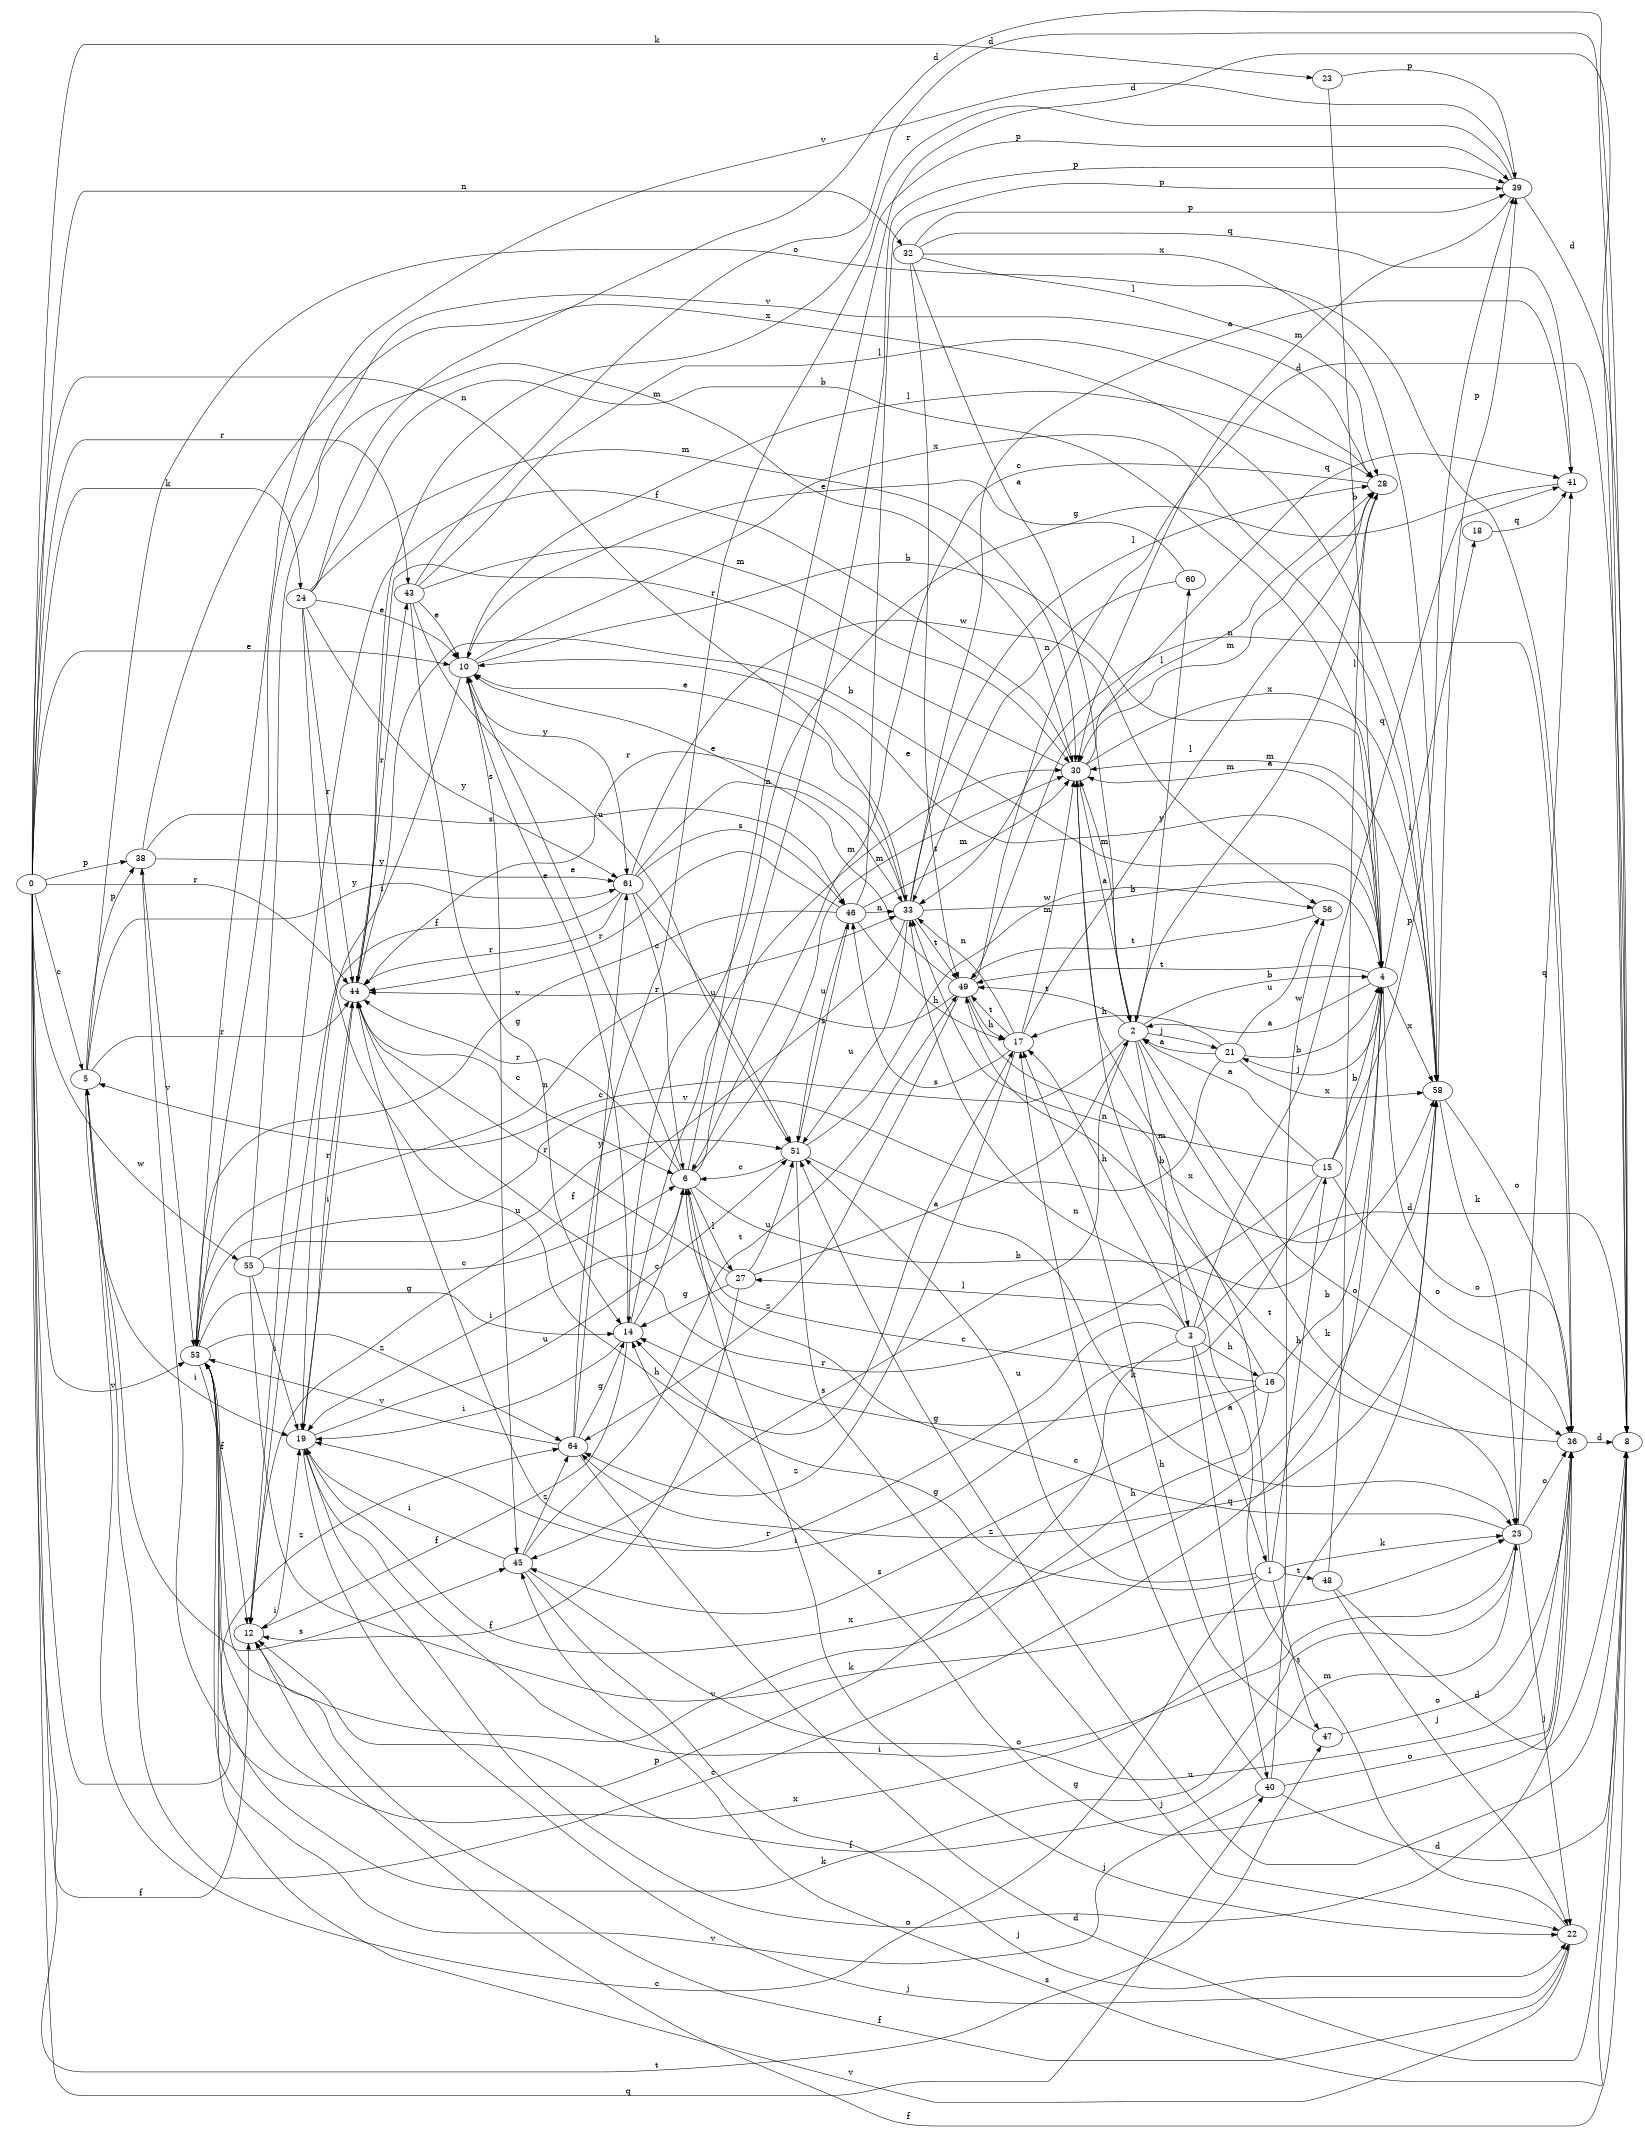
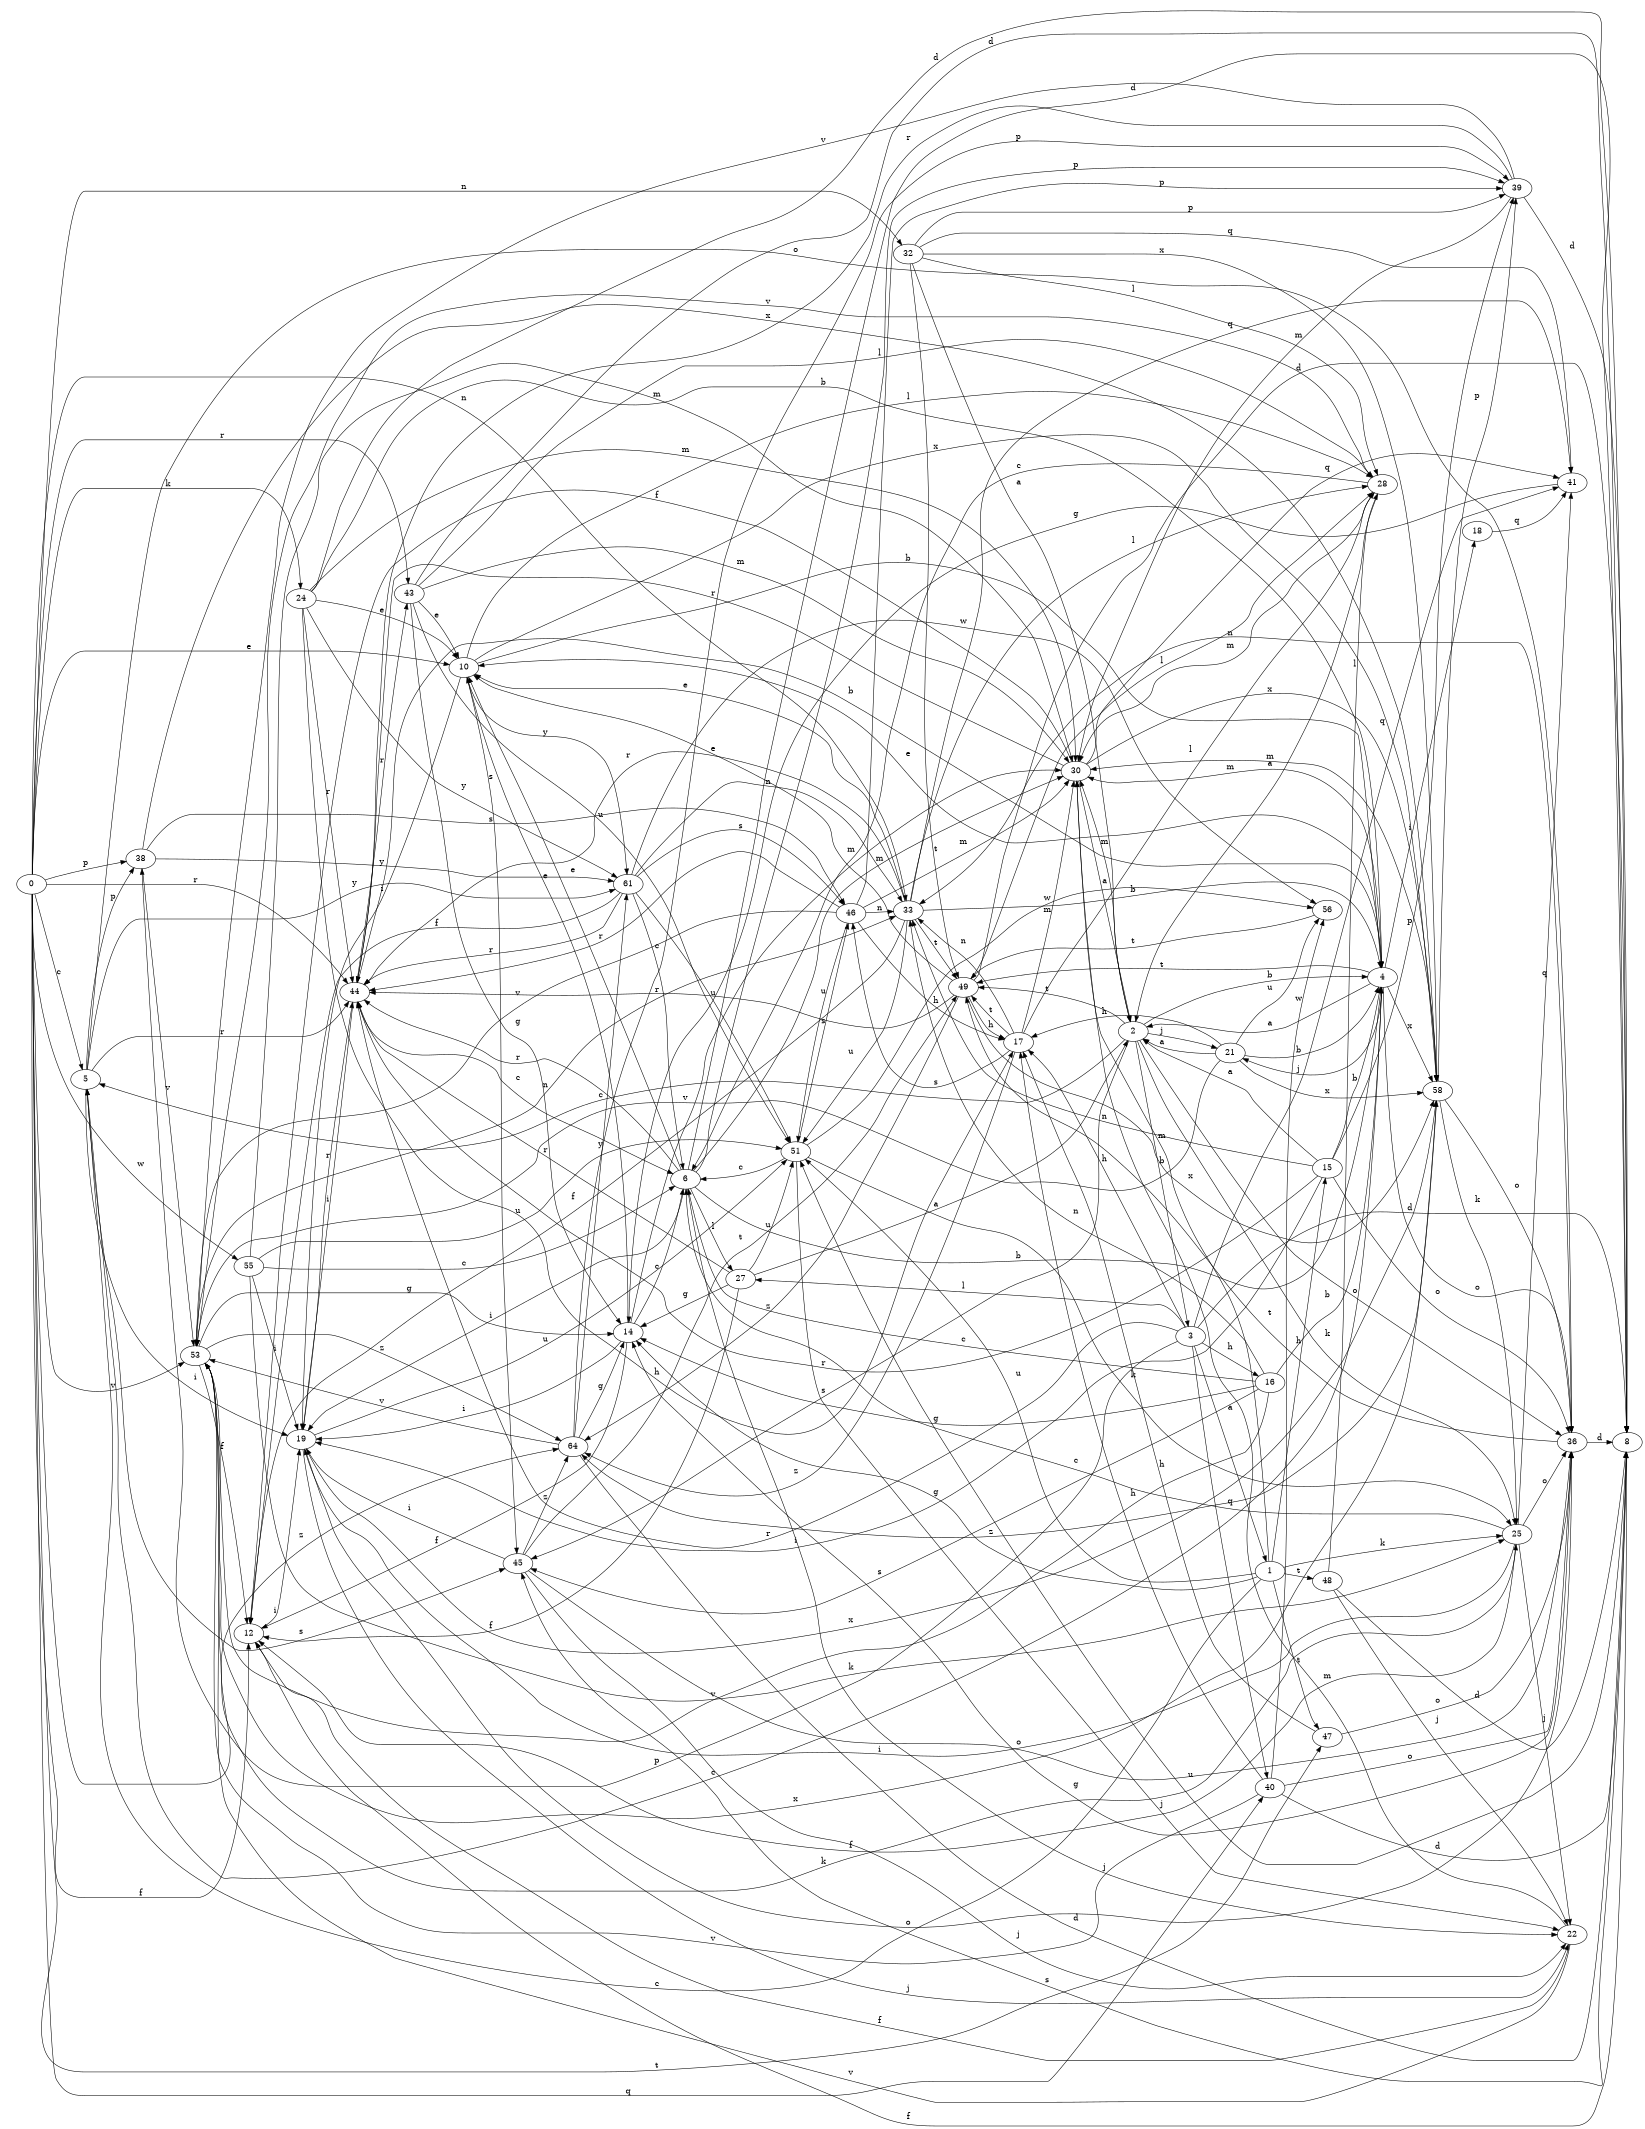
node "23": removed
edge "33" -> "41": label "a" -> "q"
node "60": removed
